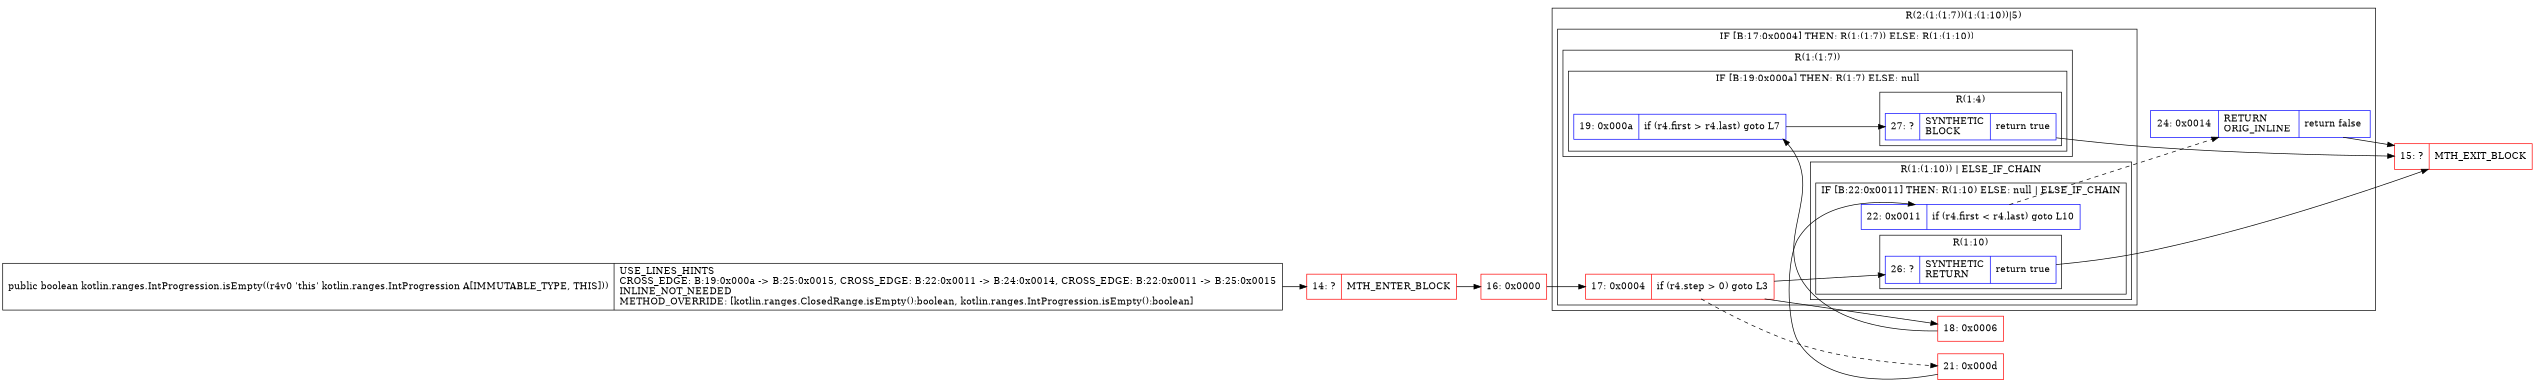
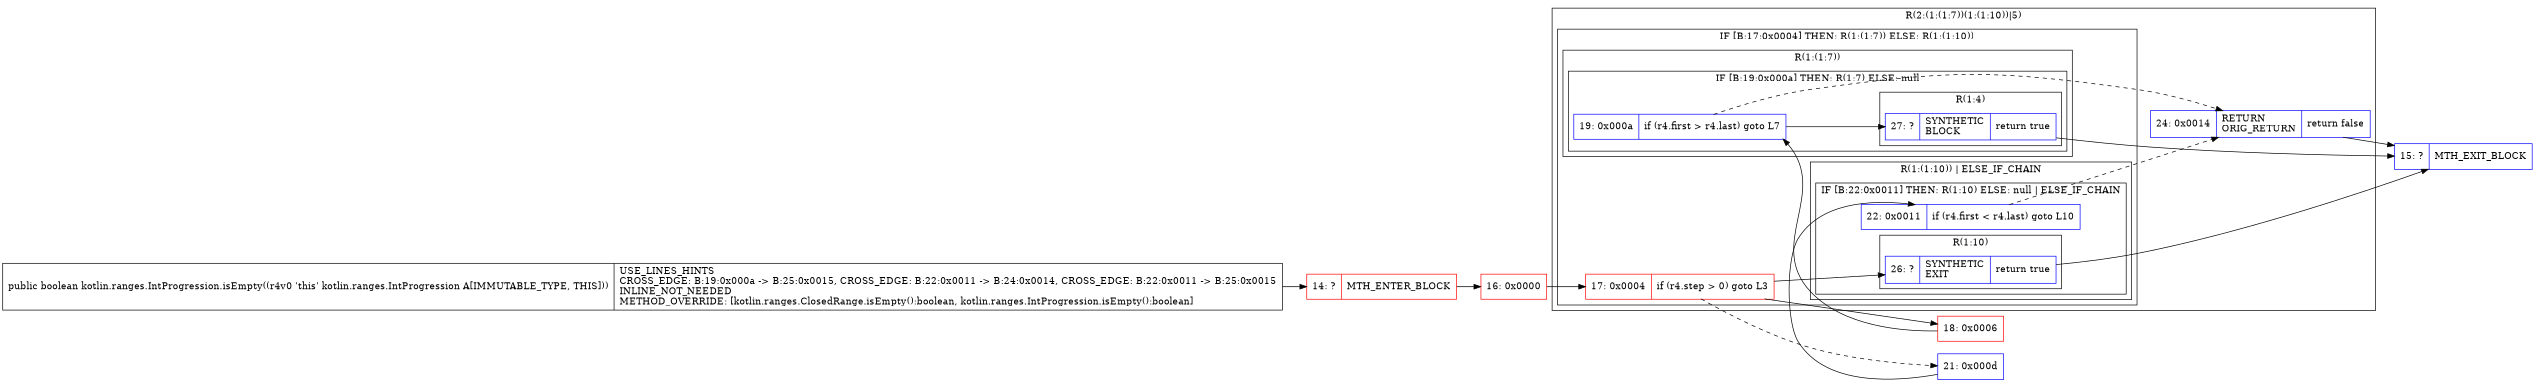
edge "19: 0x000a" -> "24: 0x0014": added
node "24: 0x0014": text "ORIG_INLINE" -> "ORIG_RETURN"
node "15: ?": color red -> blue
node "26: ?": text "RETURN" -> "EXIT"
node "21: 0x000d": color red -> blue
